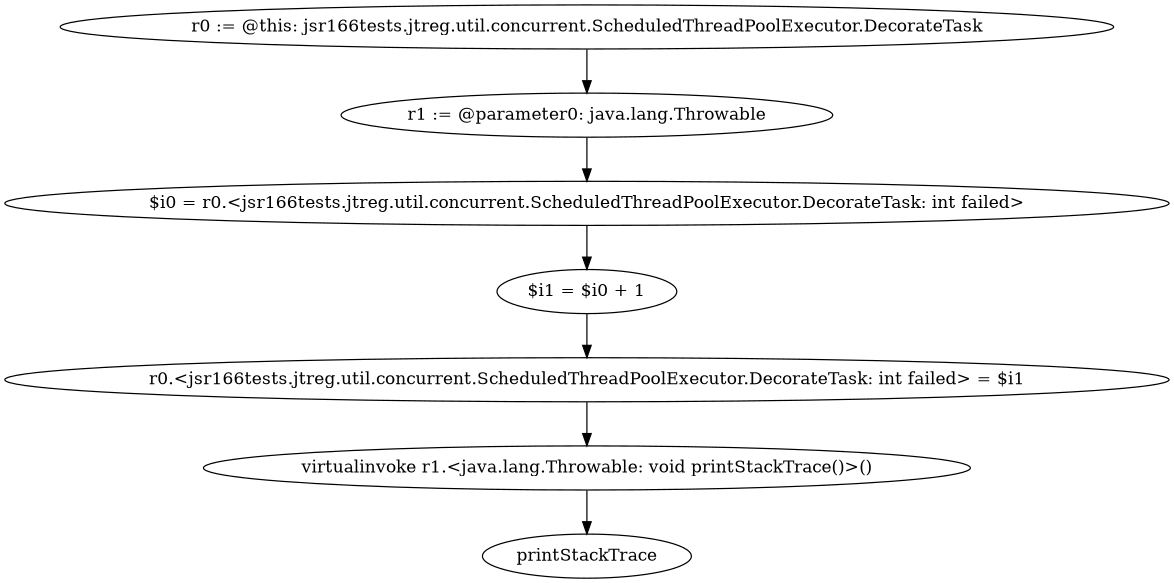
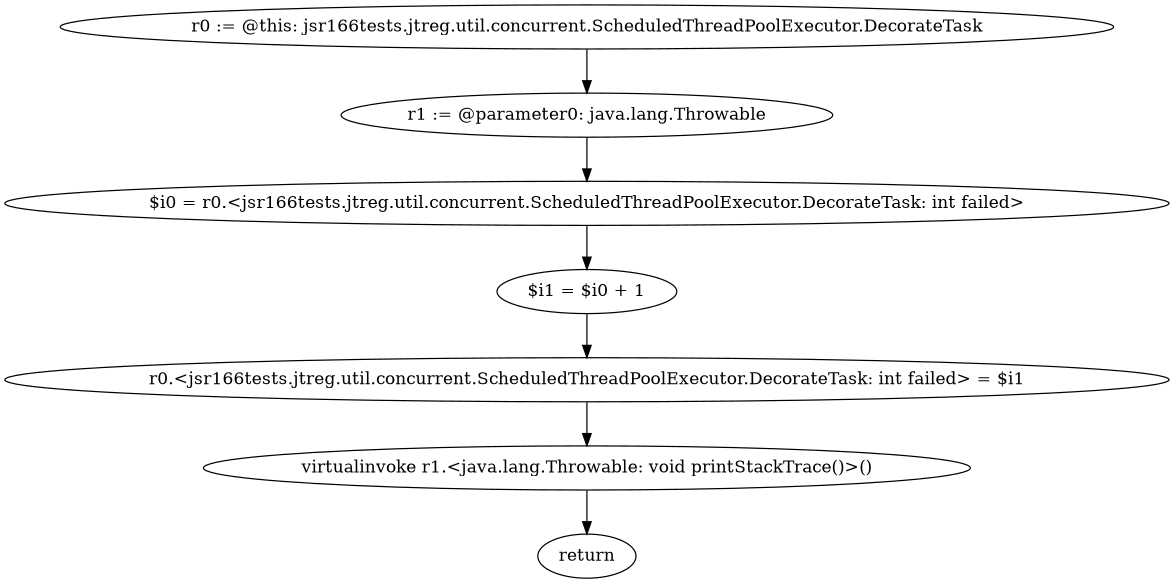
node "printStackTrace": label "printStackTrace" -> "return"
